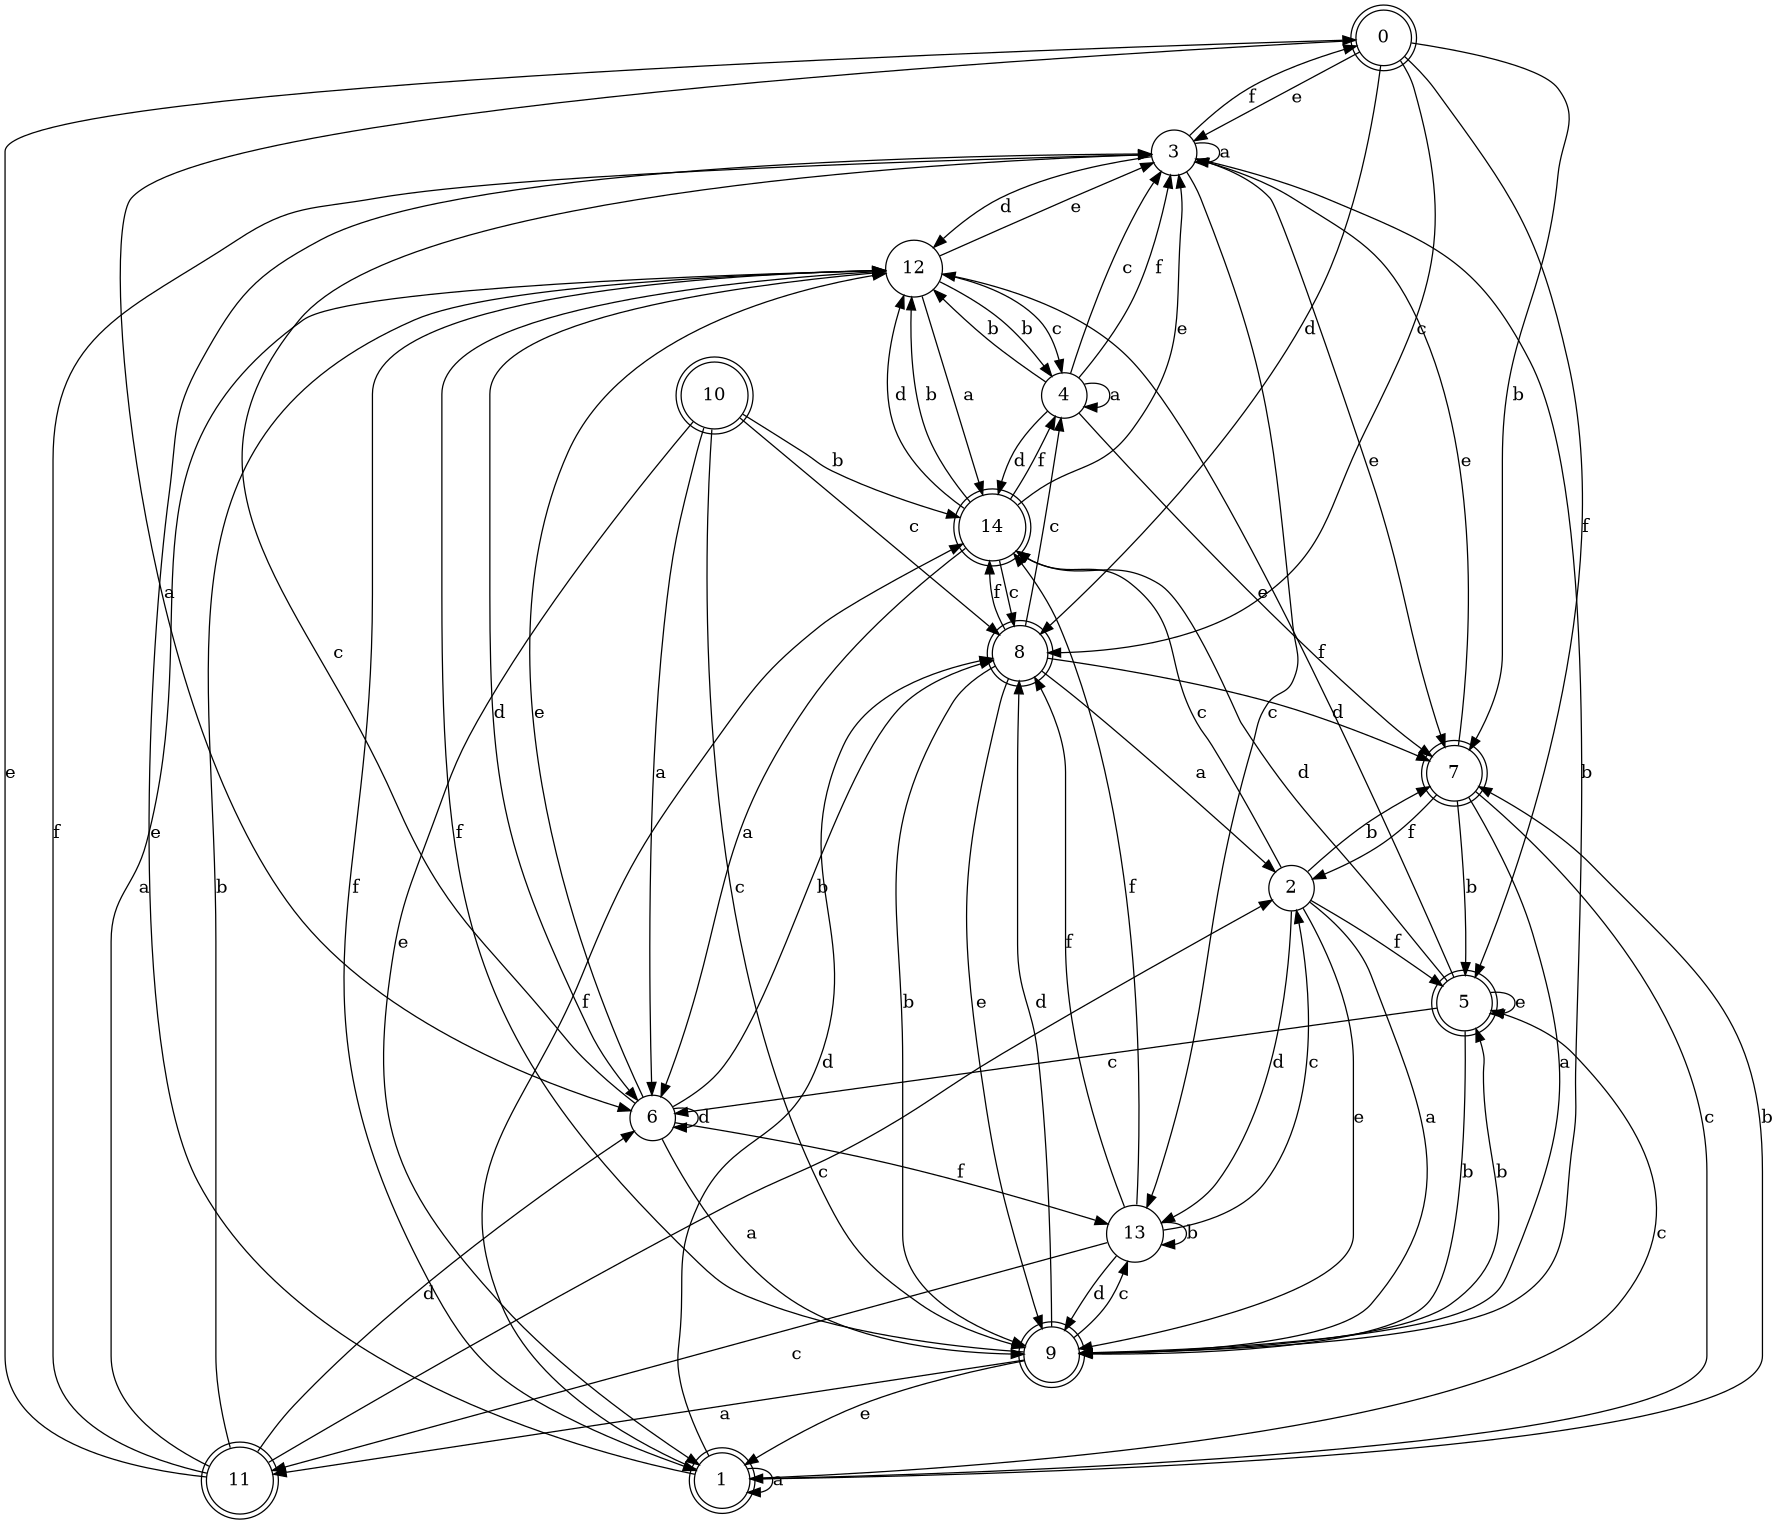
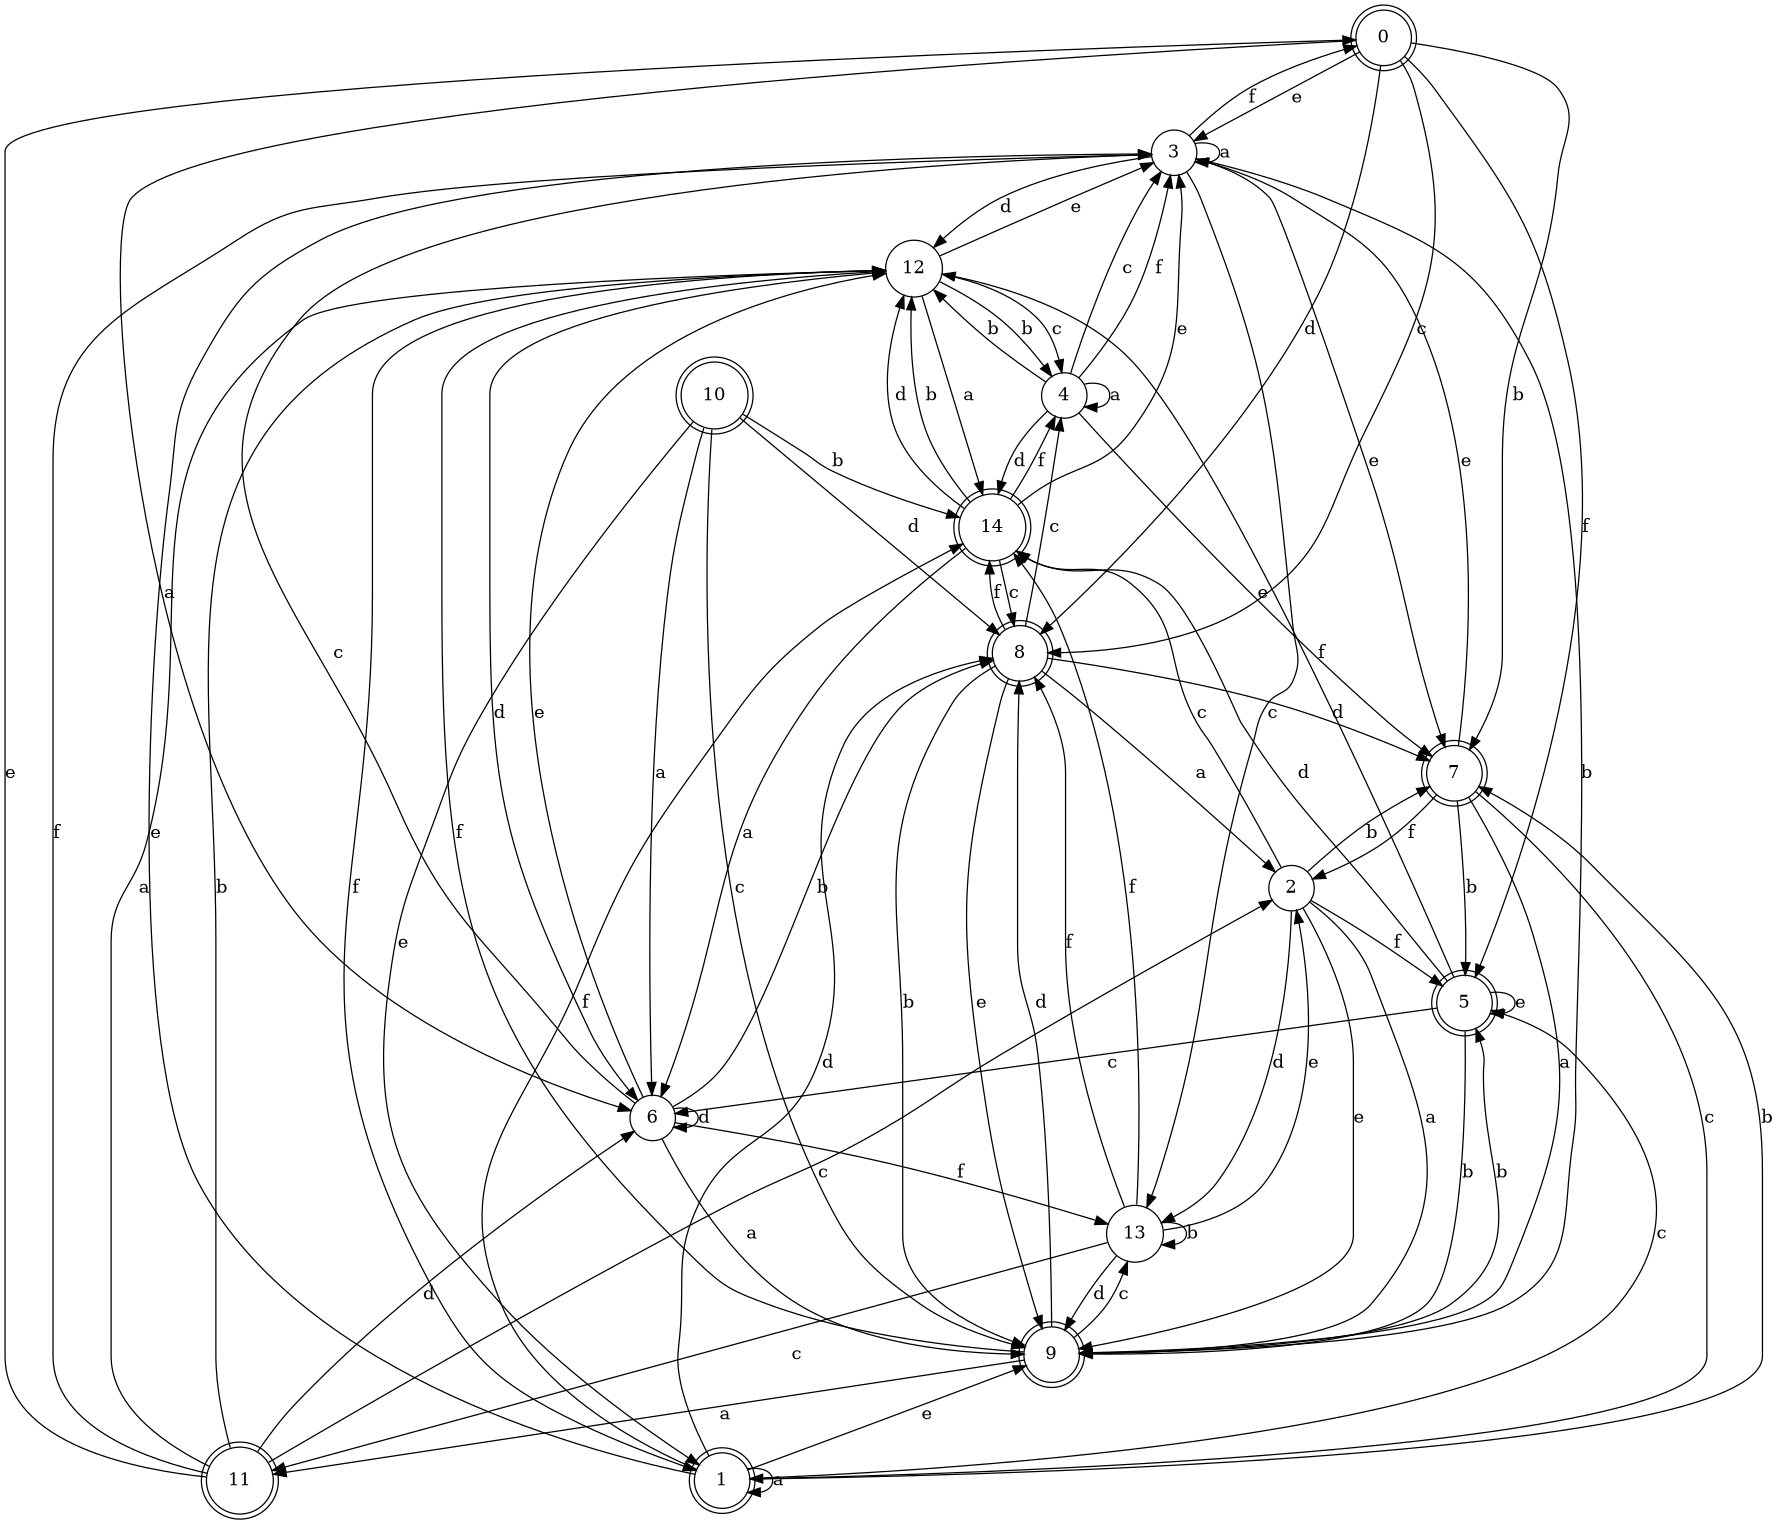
edge "10" -> "8": label "c" -> "d"
edge "13" -> "2": label "c" -> "e"
edge "9" -> "1": reversed
